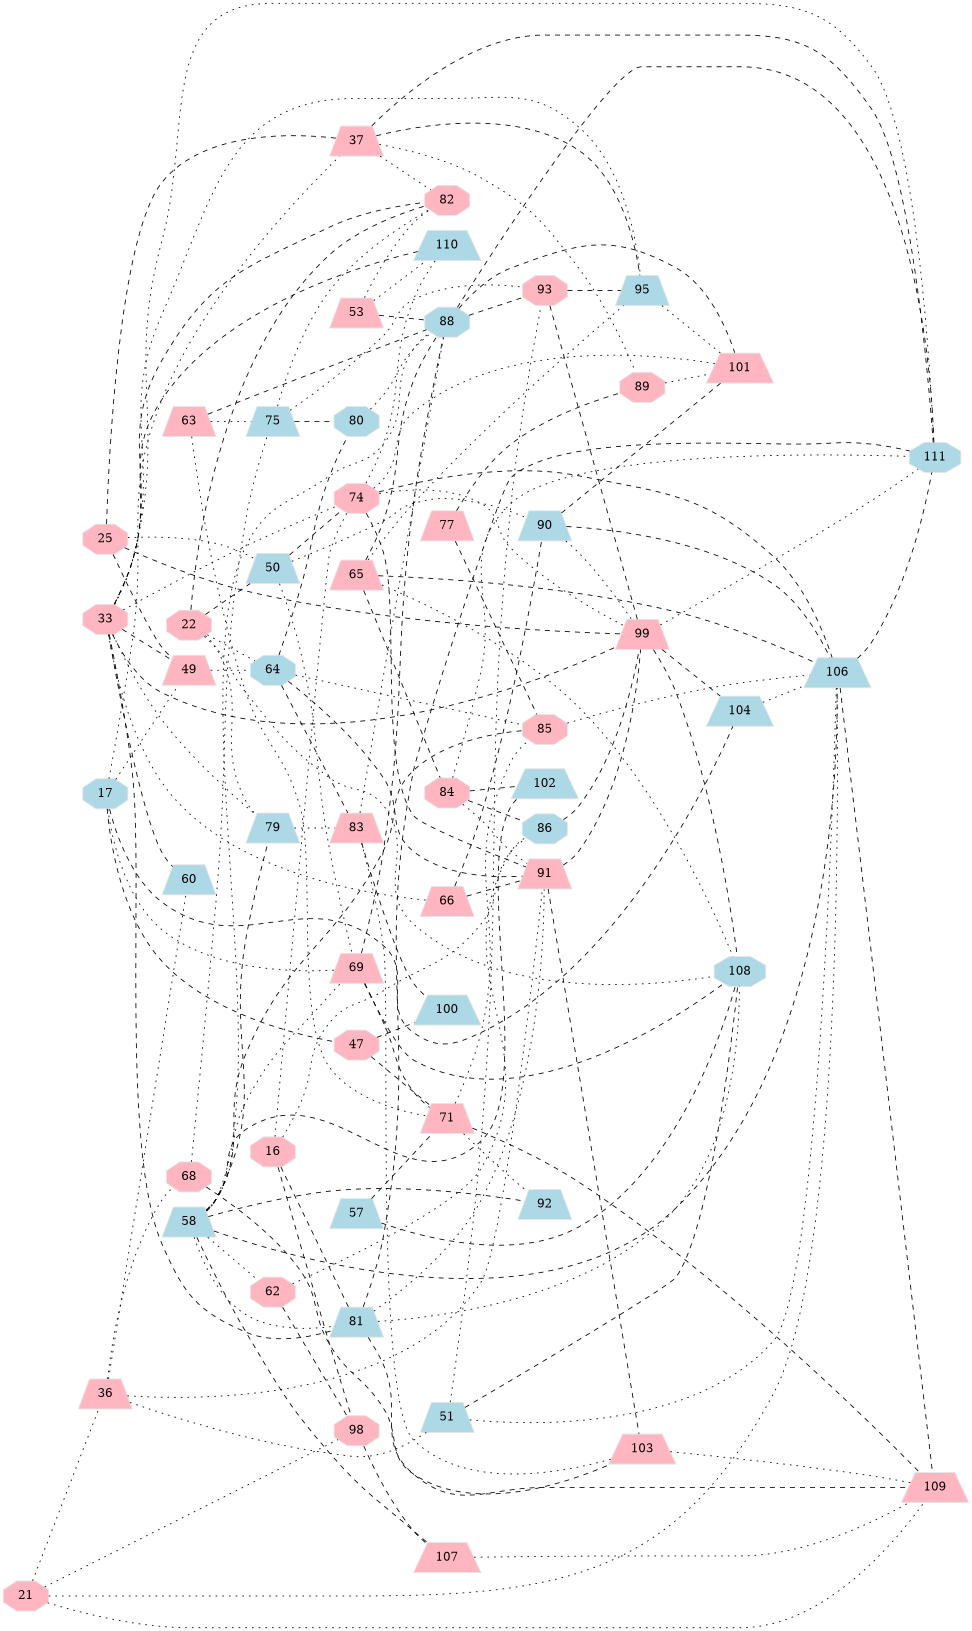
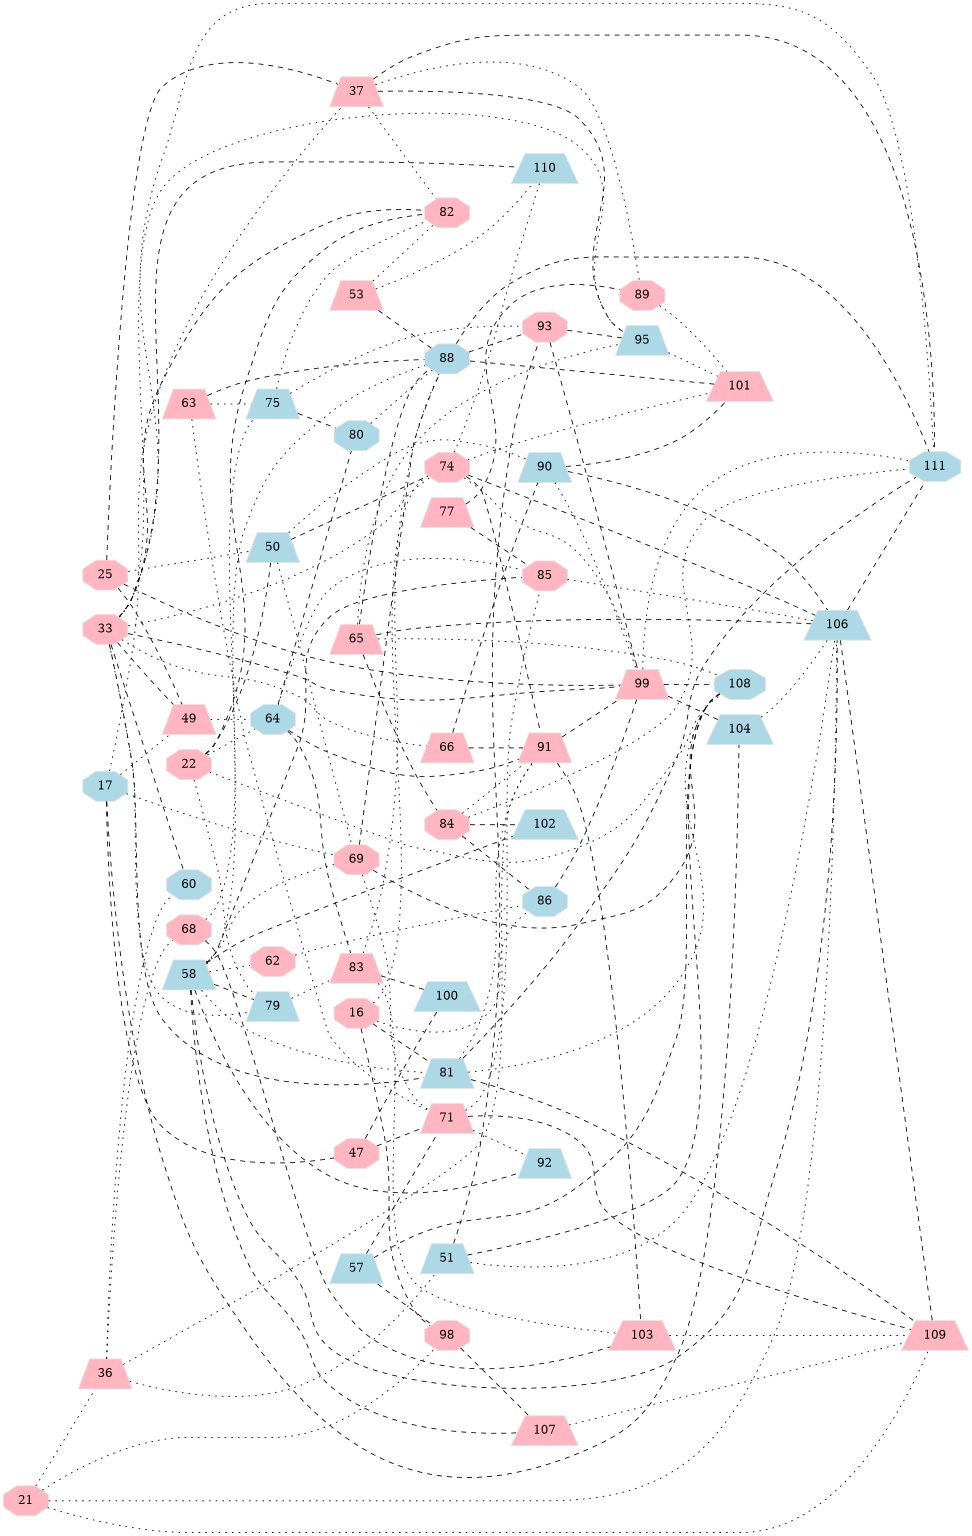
node "60": shape trapezium -> octagon
node "69": shape trapezium -> octagon
edge "93" -- "51": style dotted -> dashed
edge "69" -- "71": style dashed -> dotted
edge "62" -- "98": now "57" -- "98"
